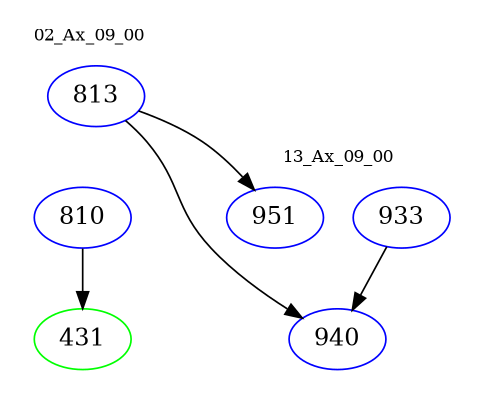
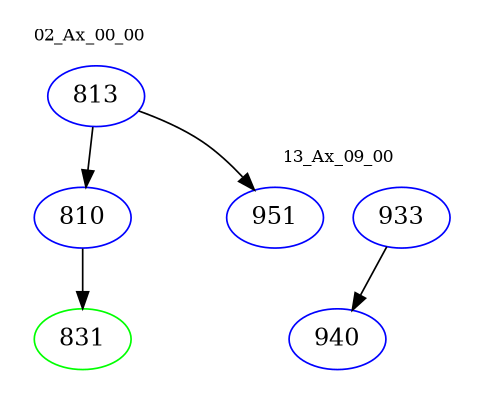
cluster "02_Ax_09_00": label "02_Ax_09_00" -> "02_Ax_00_00"
edge "813" -> "940": now "813" -> "810"
node "431": label "431" -> "831"
